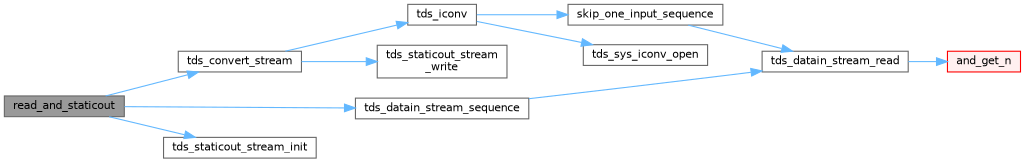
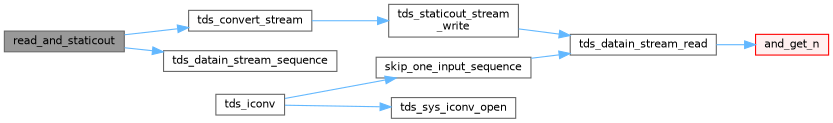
edge "tds_convert_stream" -> "tds_iconv": removed
edge "tds_datain_stream_sequence" -> "tds_datain_stream_read": now "tds_staticout_stream _write" -> "tds_datain_stream_read"
node "tds_staticout_stream_init": removed
